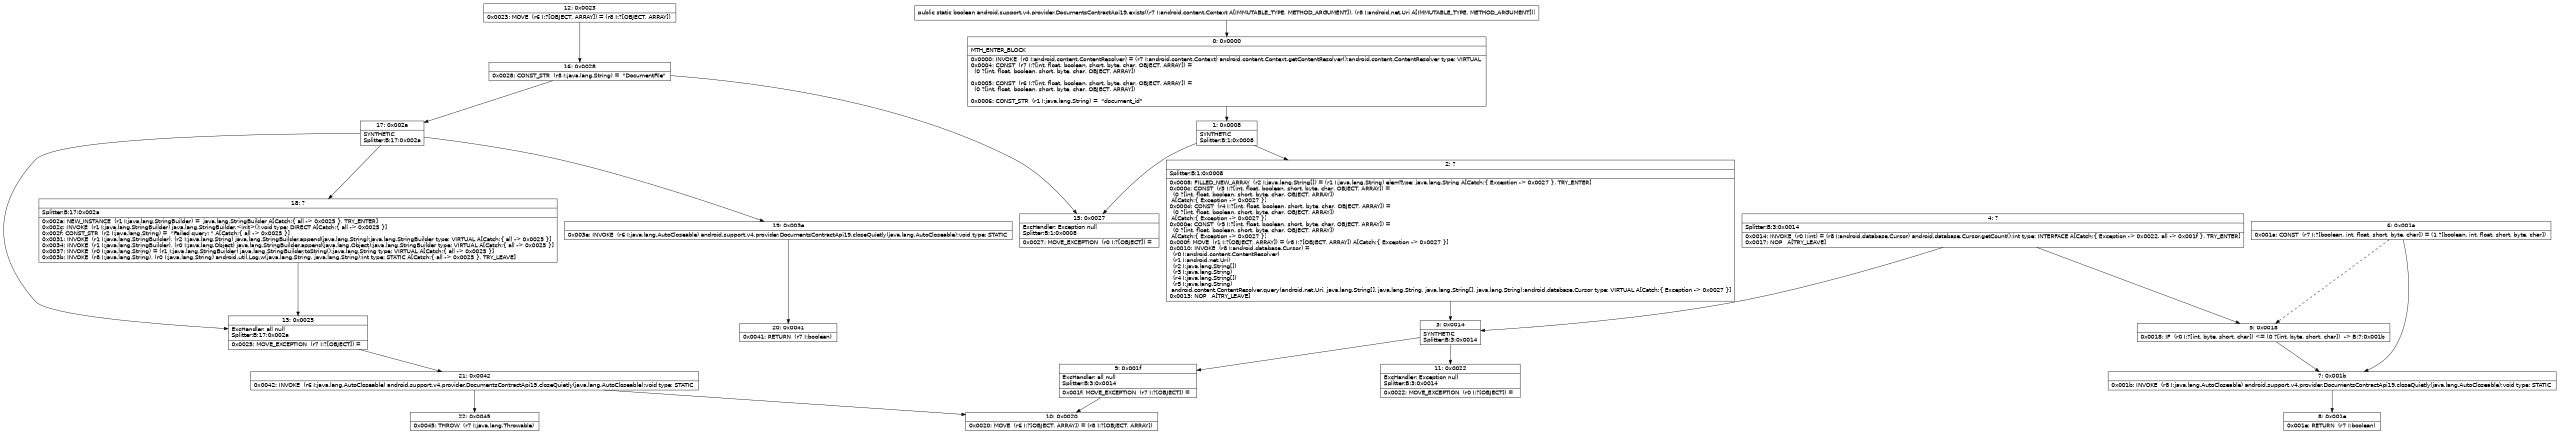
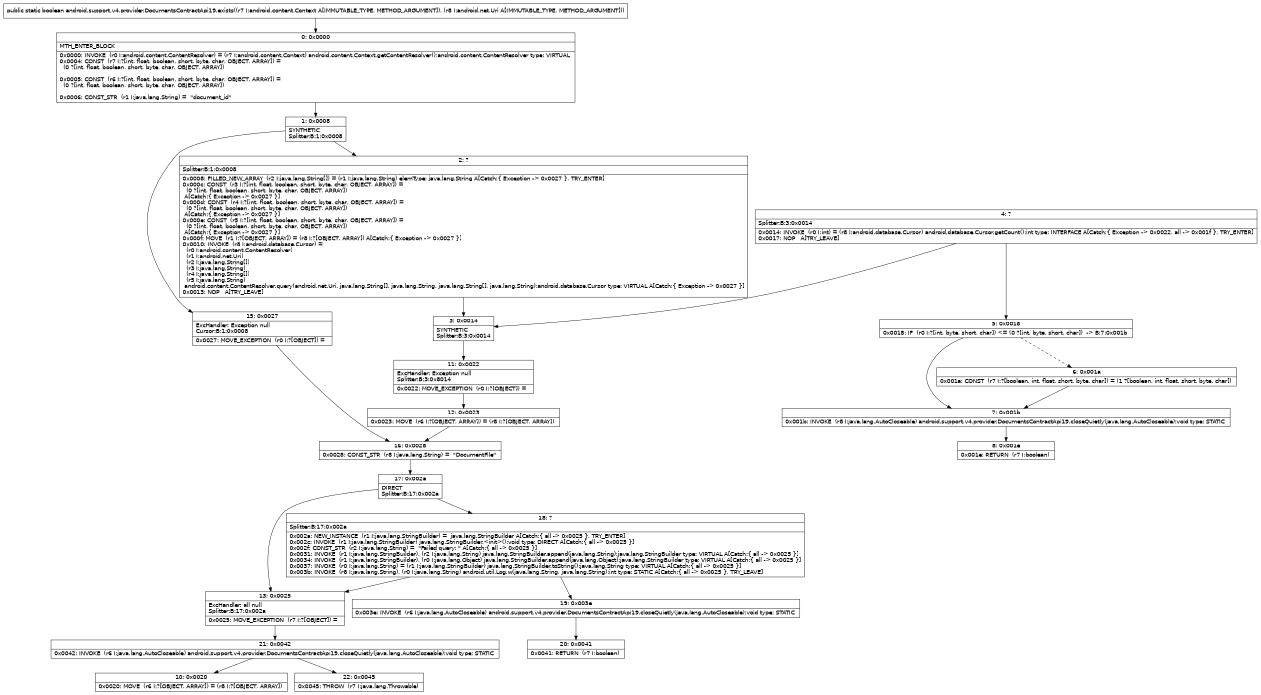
edge "16: 0x0028" -> "15: 0x0027": reversed
node "17: 0x002a": text "SYNTHETIC" -> "DIRECT"
edge "17: 0x002a" -> "19: 0x003e": now "18: ?" -> "19: 0x003e"
node "15: 0x0027": text "Splitter:B:1:0x0008" -> "Cursor:B:1:0x0008"
edge "6: 0x001a" -> "5: 0x0018": reversed
node "9: 0x001f": removed
node "11: 0x0022": text "Splitter:B:3:0x0014" -> "Splitter:B:3:0x8014"
edge "11: 0x0022" -> "12: 0x0023": added
